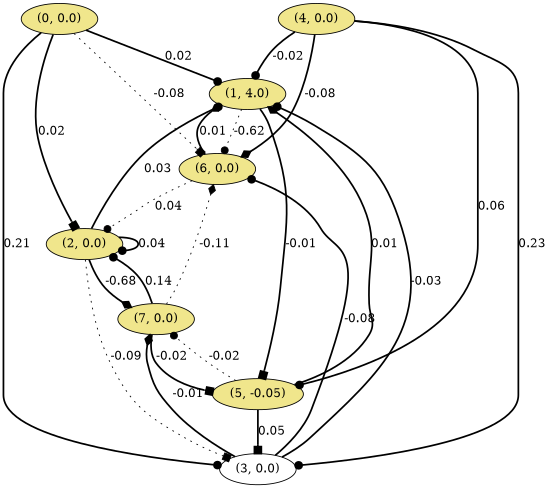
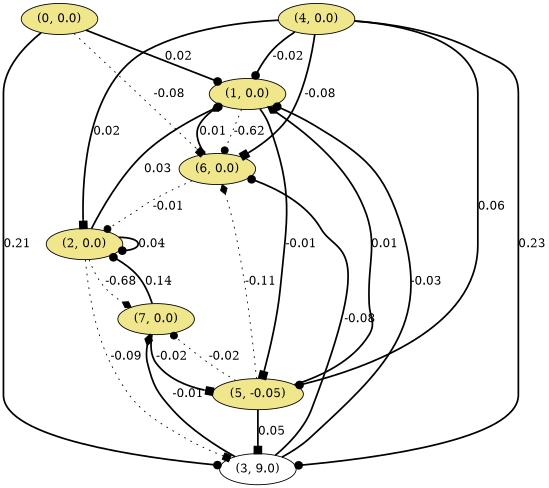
node "(1, 4.0)": label "(1, 4.0)" -> "(1, 0.0)"
edge "(4, 0.0)" -> "(6, 0.0)": arrowhead diamond -> box
edge "(0, 0.0)" -> "(2, 0.0)": now "(4, 0.0)" -> "(2, 0.0)"
edge "(6, 0.0)" -> "(2, 0.0)": label "0.04" -> "-0.01"
edge "(7, 0.0)" -> "(6, 0.0)": now "(5, -0.05)" -> "(6, 0.0)"
edge "(2, 0.0)" -> "(7, 0.0)": style bold -> dotted
node "(3, 0.0)": label "(3, 0.0)" -> "(3, 9.0)"
